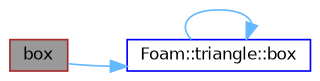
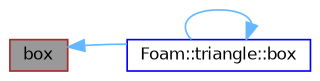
edge "box" -> "Foam::triangle::box": reversed
